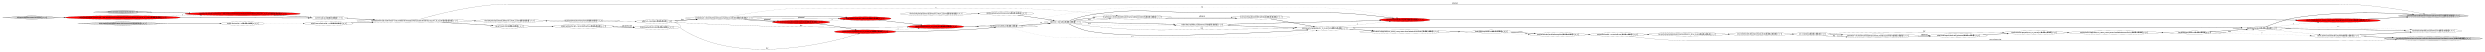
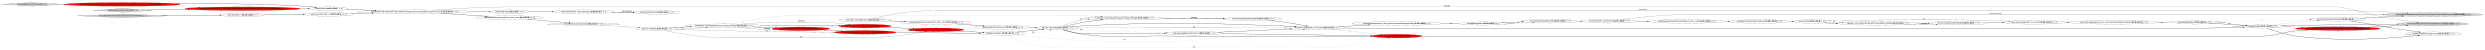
node "clientSocket = connectWithoutSSL()@@@10@@@['0', '0', '1']": added
edge "Socket clientSocket = null@@@3@@@['0', '0', '1']" -> "Socket secureClientSocket = null@@@4@@@['0', '0', '1']": style dotted -> bold
node "handshakeCompletedLock@@@13@@@['1', '1', '0']": shape diamond -> ellipse
